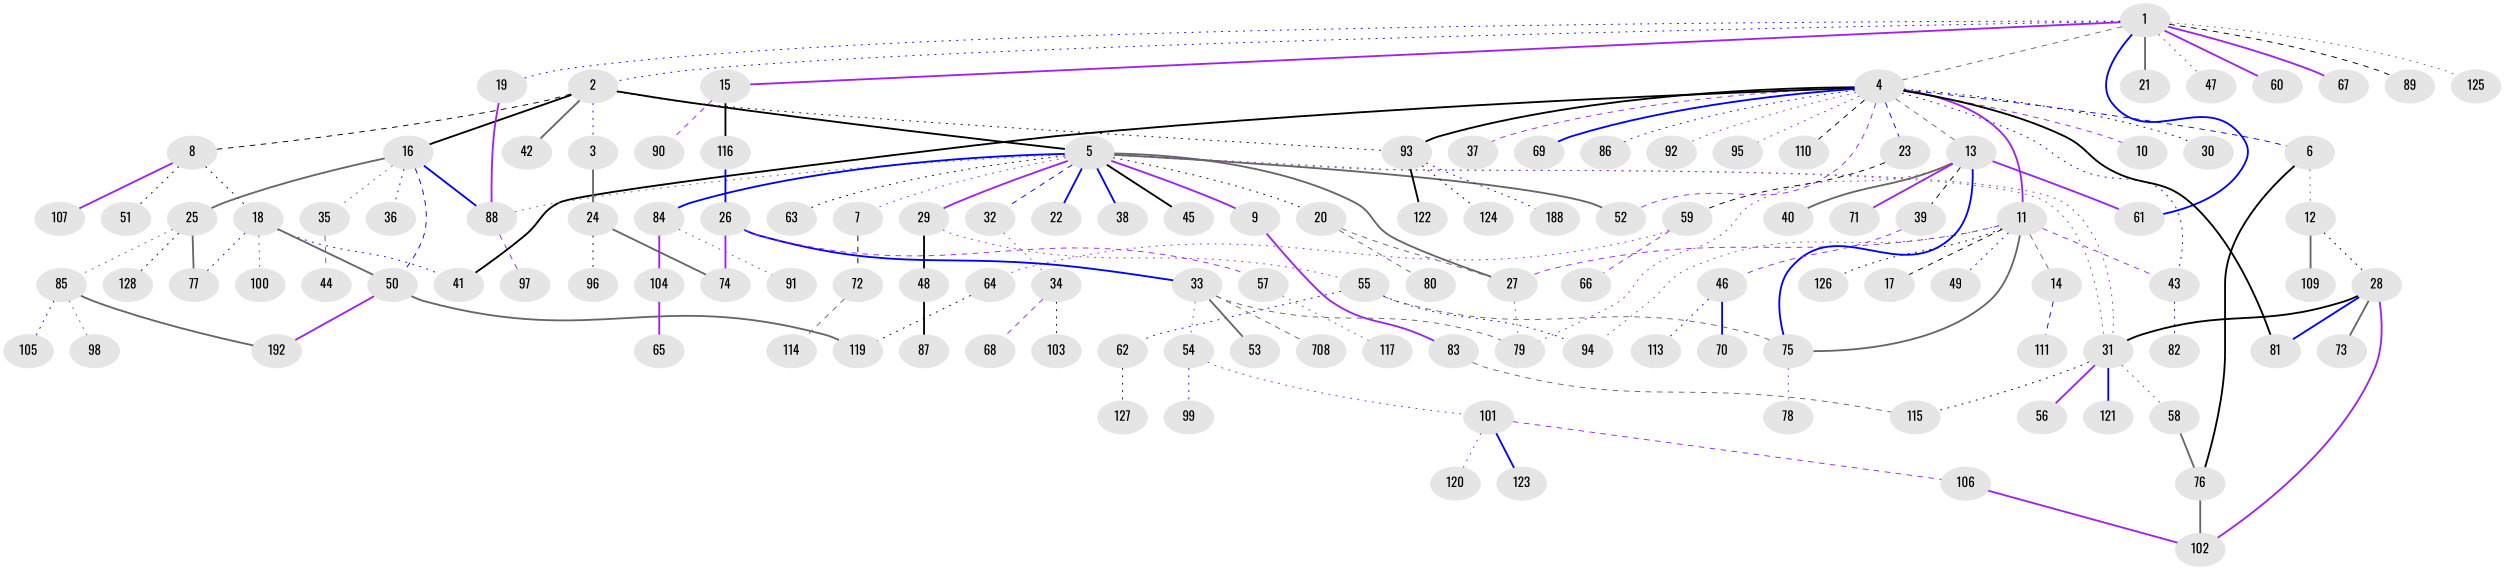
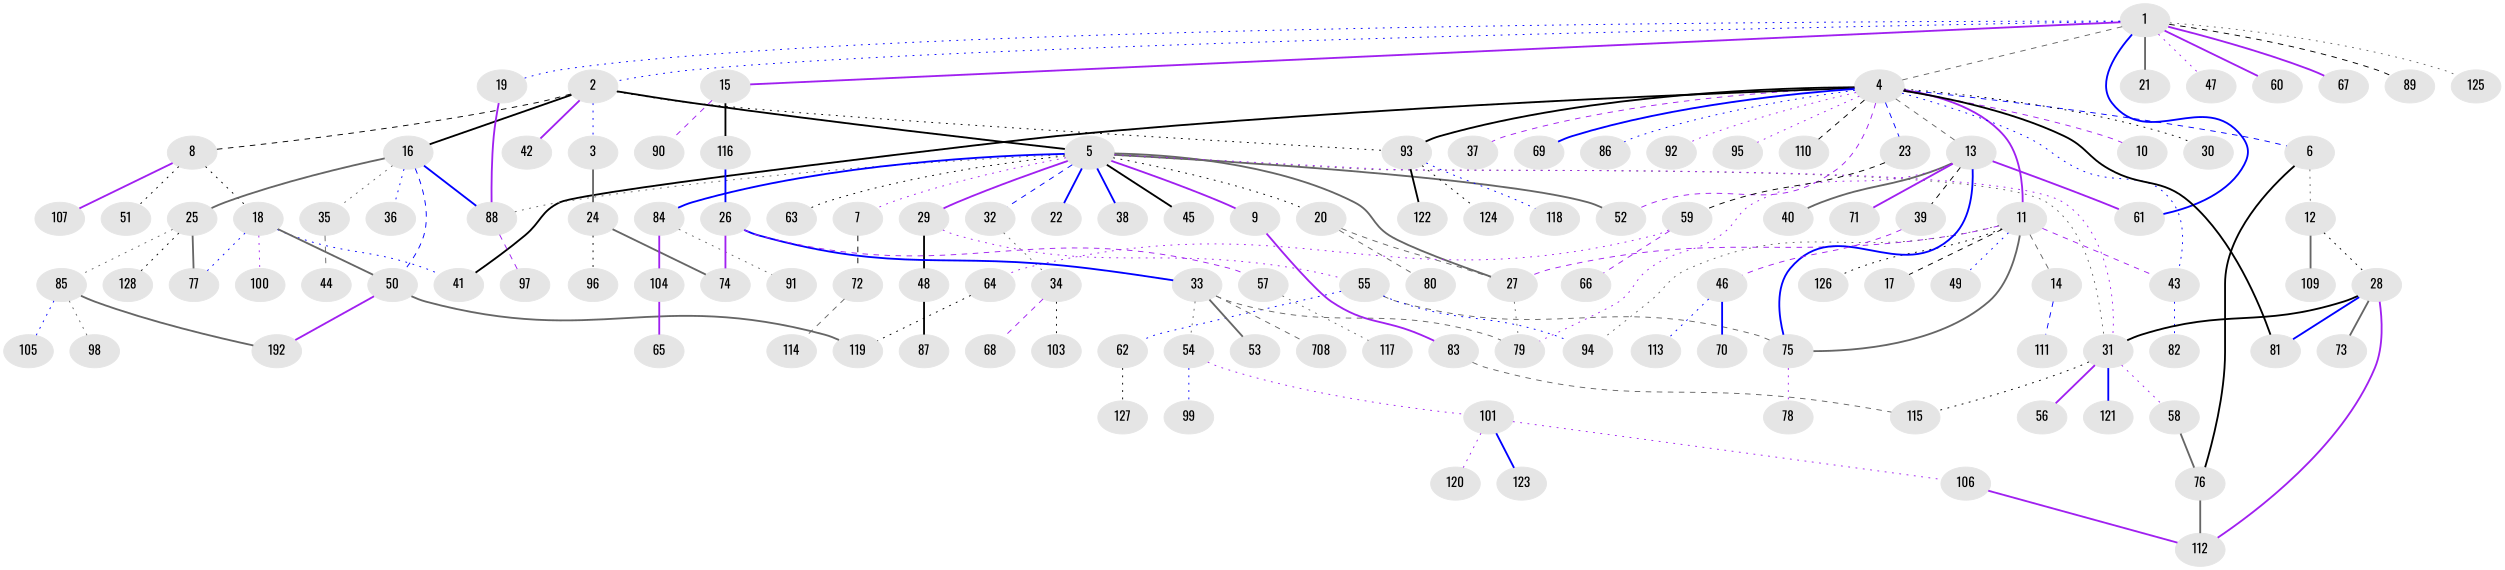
edge "2" -- "42": color gray40 -> purple
node "188": label "188" -> "118"
edge "101" -- "106": style dashed -> dotted
node "102": label "102" -> "112"
